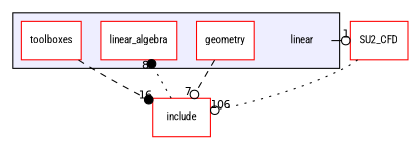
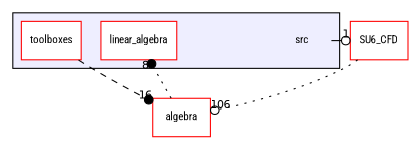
node "geometry": removed
node "linear": label "linear" -> "src"
node "SU2_CFD": label "SU2_CFD" -> "SU6_CFD"
node "include": label "include" -> "algebra"
